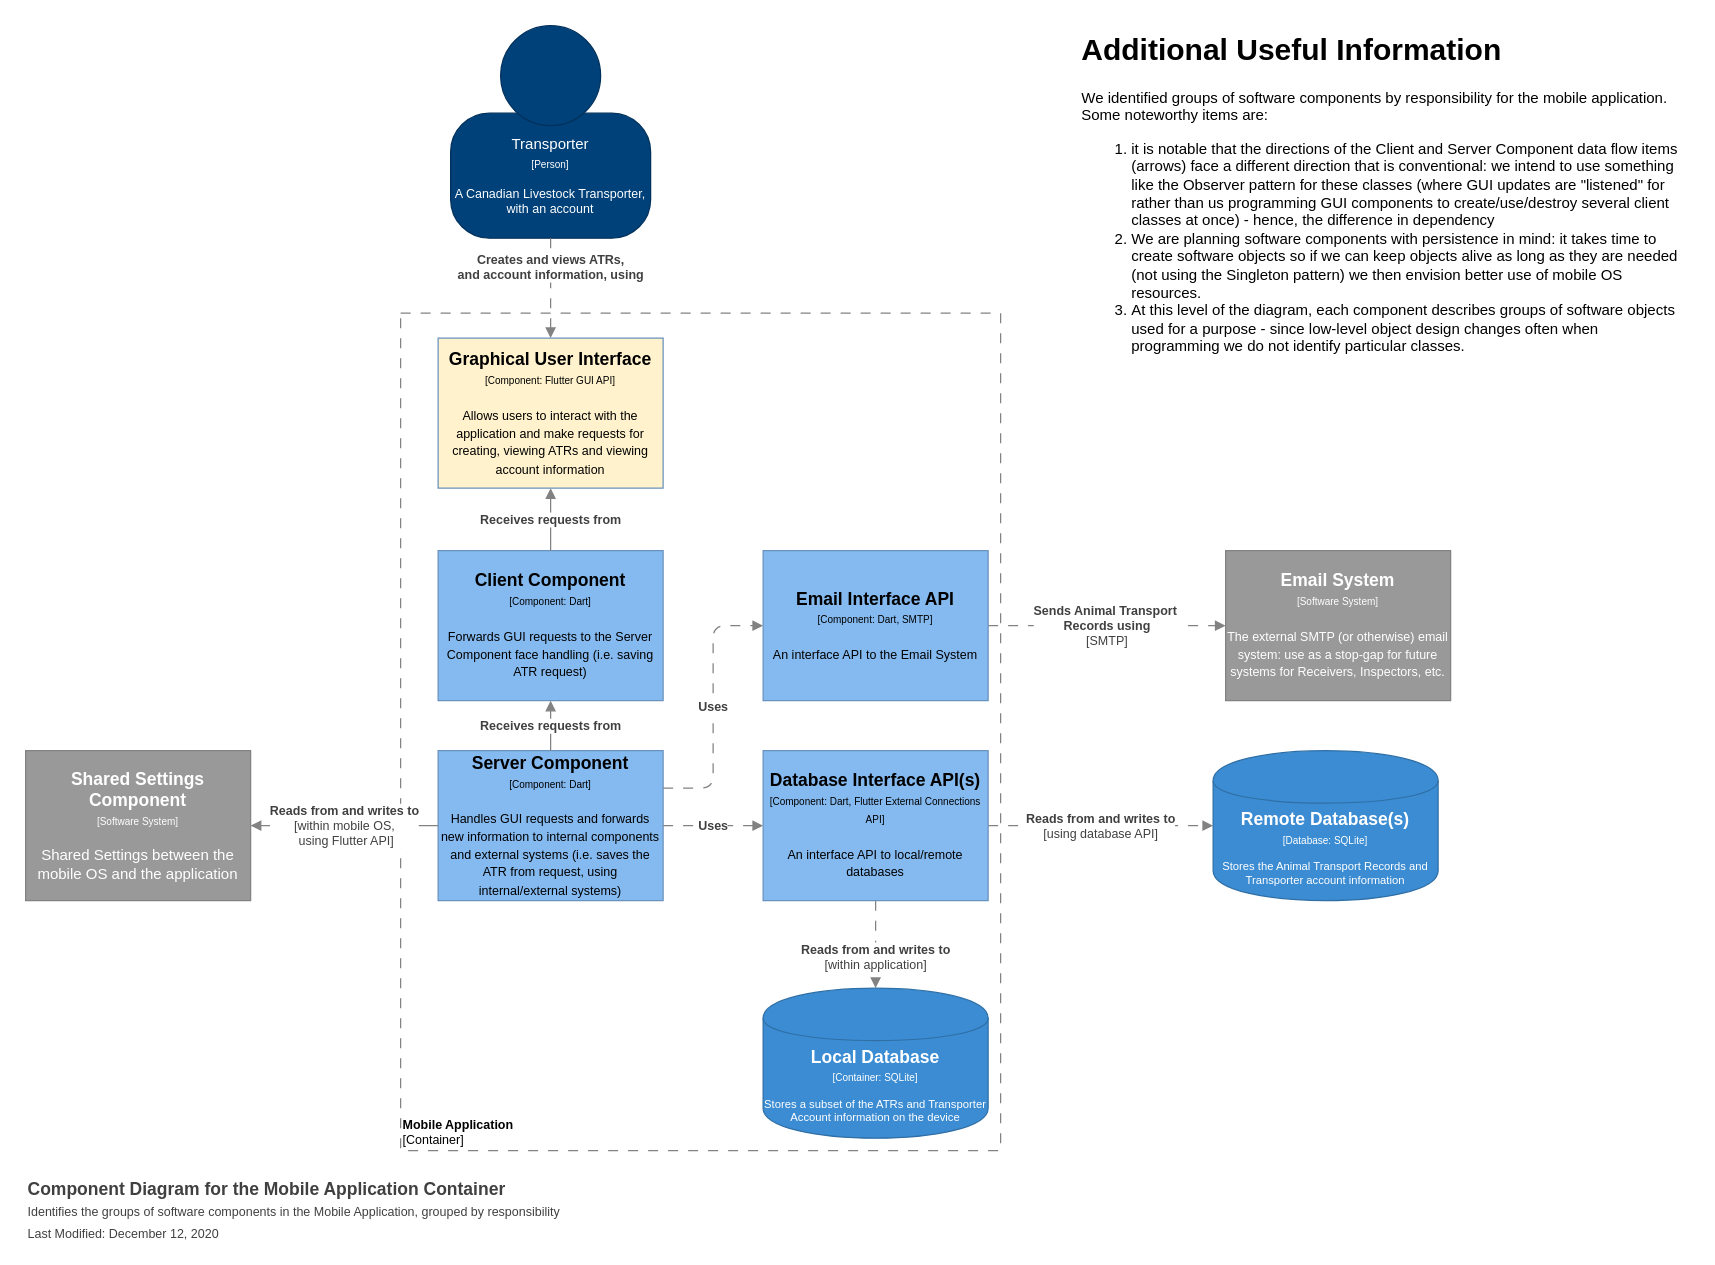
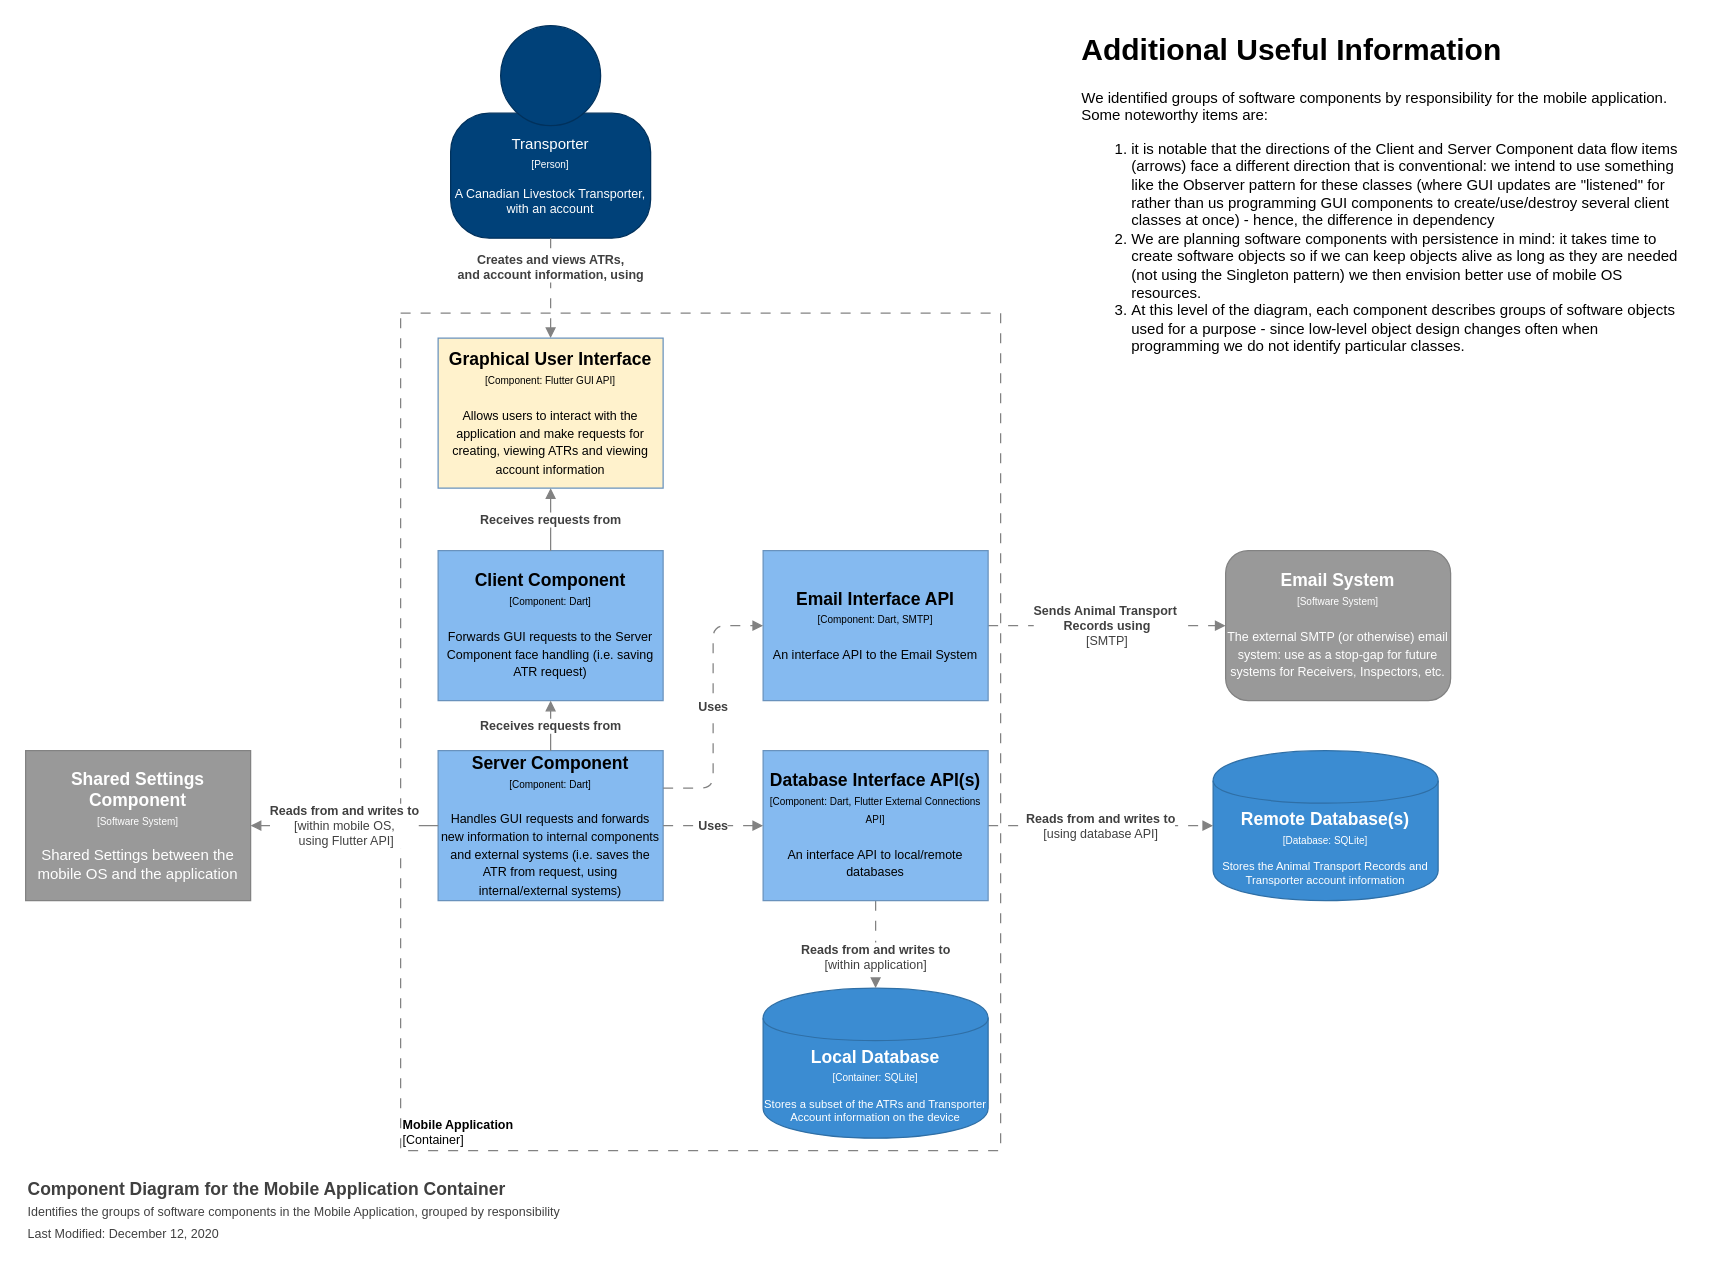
node "Email System [Software System] The external SMTP (or otherwise) email system: use as a stop-gap for future systems for Receivers, Inspectors, etc.": shape rectangle -> rounded rectangle
